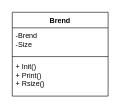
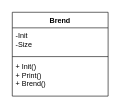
node "-Brend -Size": label "-Brend -Size" -> "-Init -Size"
node "+ Init() + Print() + Rsize()": label "+ Init() + Print() + Rsize()" -> "+ Init() + Print() + Brend()"
